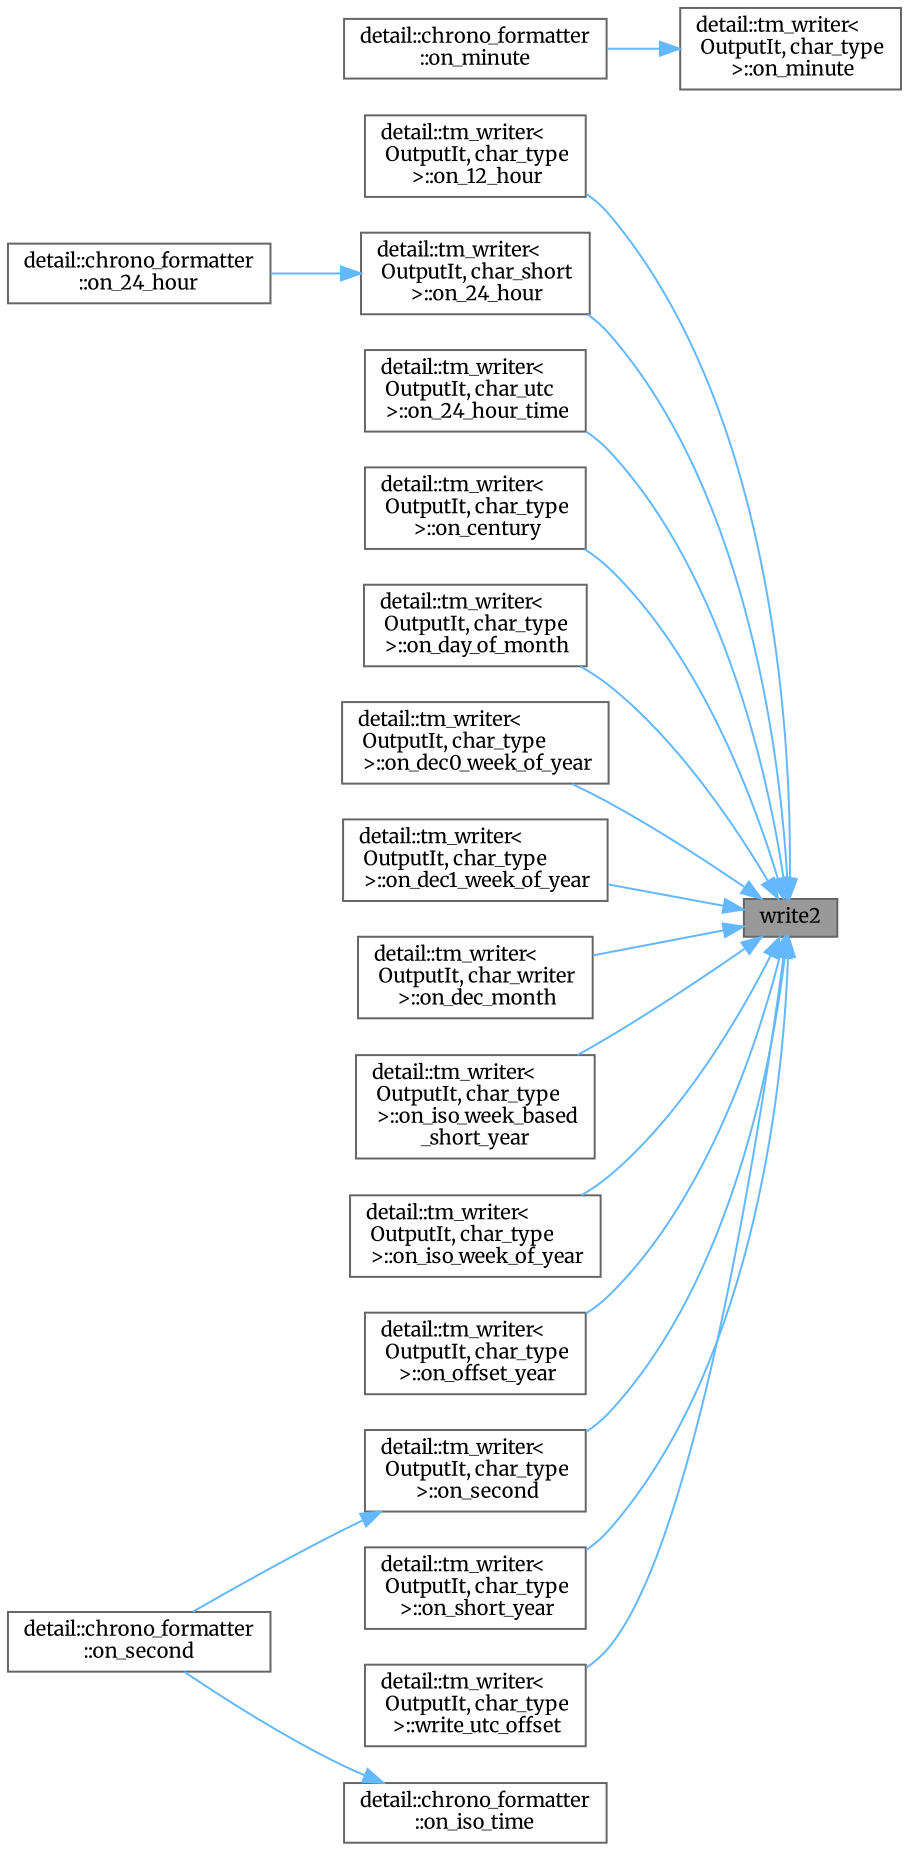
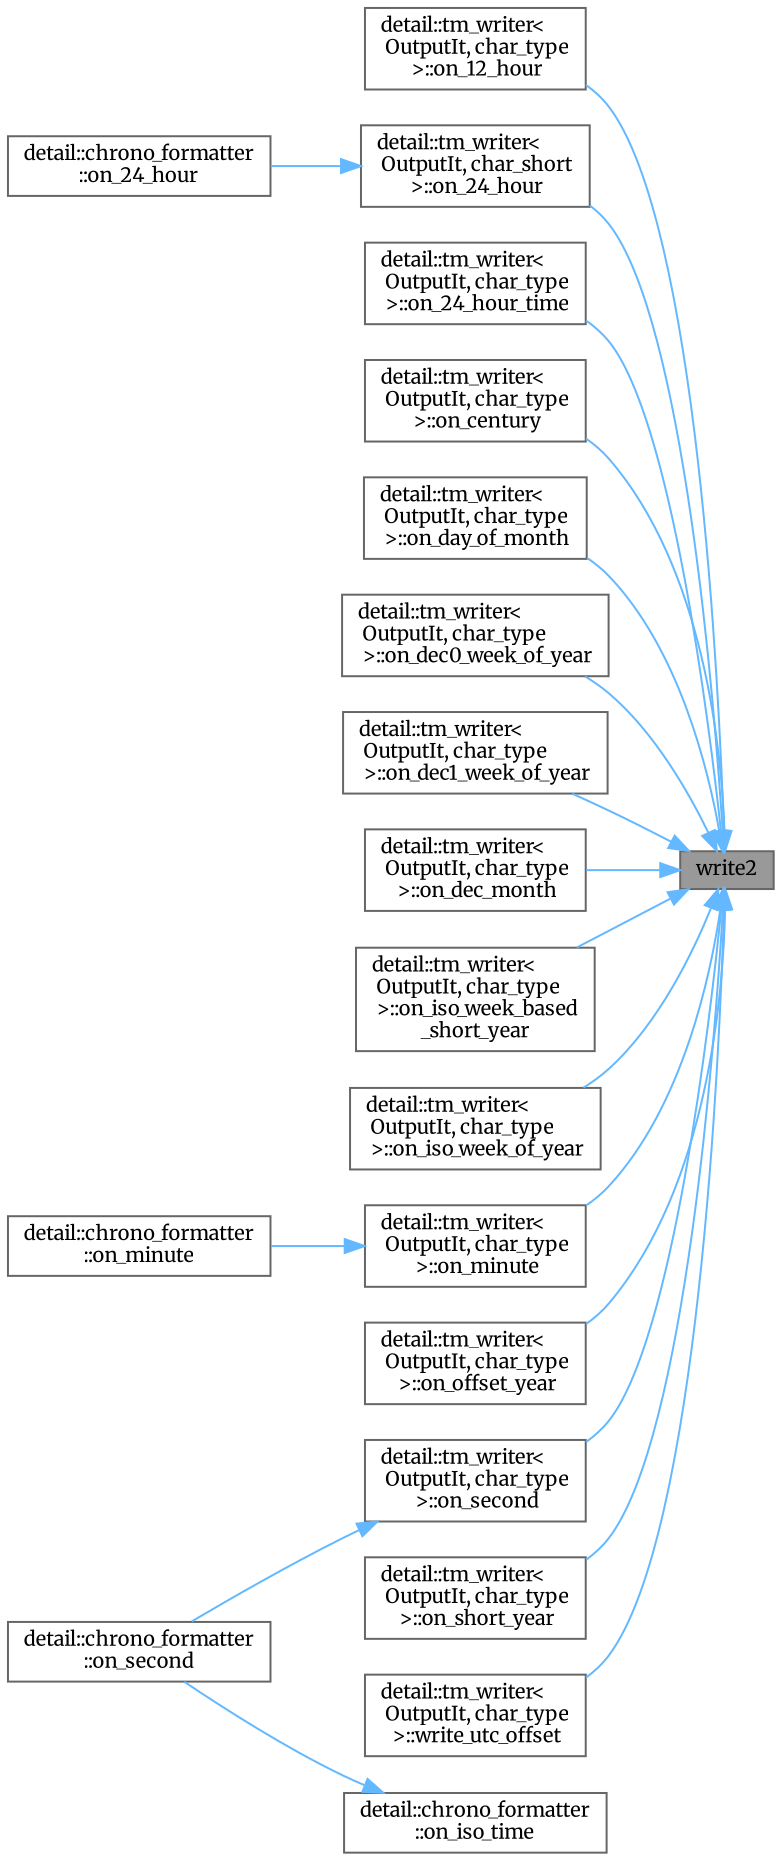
node "detail::tm_writer< OutputIt, char_utc >::on_24_hour_time": label "detail::tm_writer< OutputIt, char_utc >::on_24_hour_time" -> "detail::tm_writer< OutputIt, char_type >::on_24_hour_time"
node "detail::tm_writer< OutputIt, char_writer >::on_dec_month": label "detail::tm_writer< OutputIt, char_writer >::on_dec_month" -> "detail::tm_writer< OutputIt, char_type >::on_dec_month"
edge "detail::tm_writer< OutputIt, char_type >::on_minute" -> "write2": added
